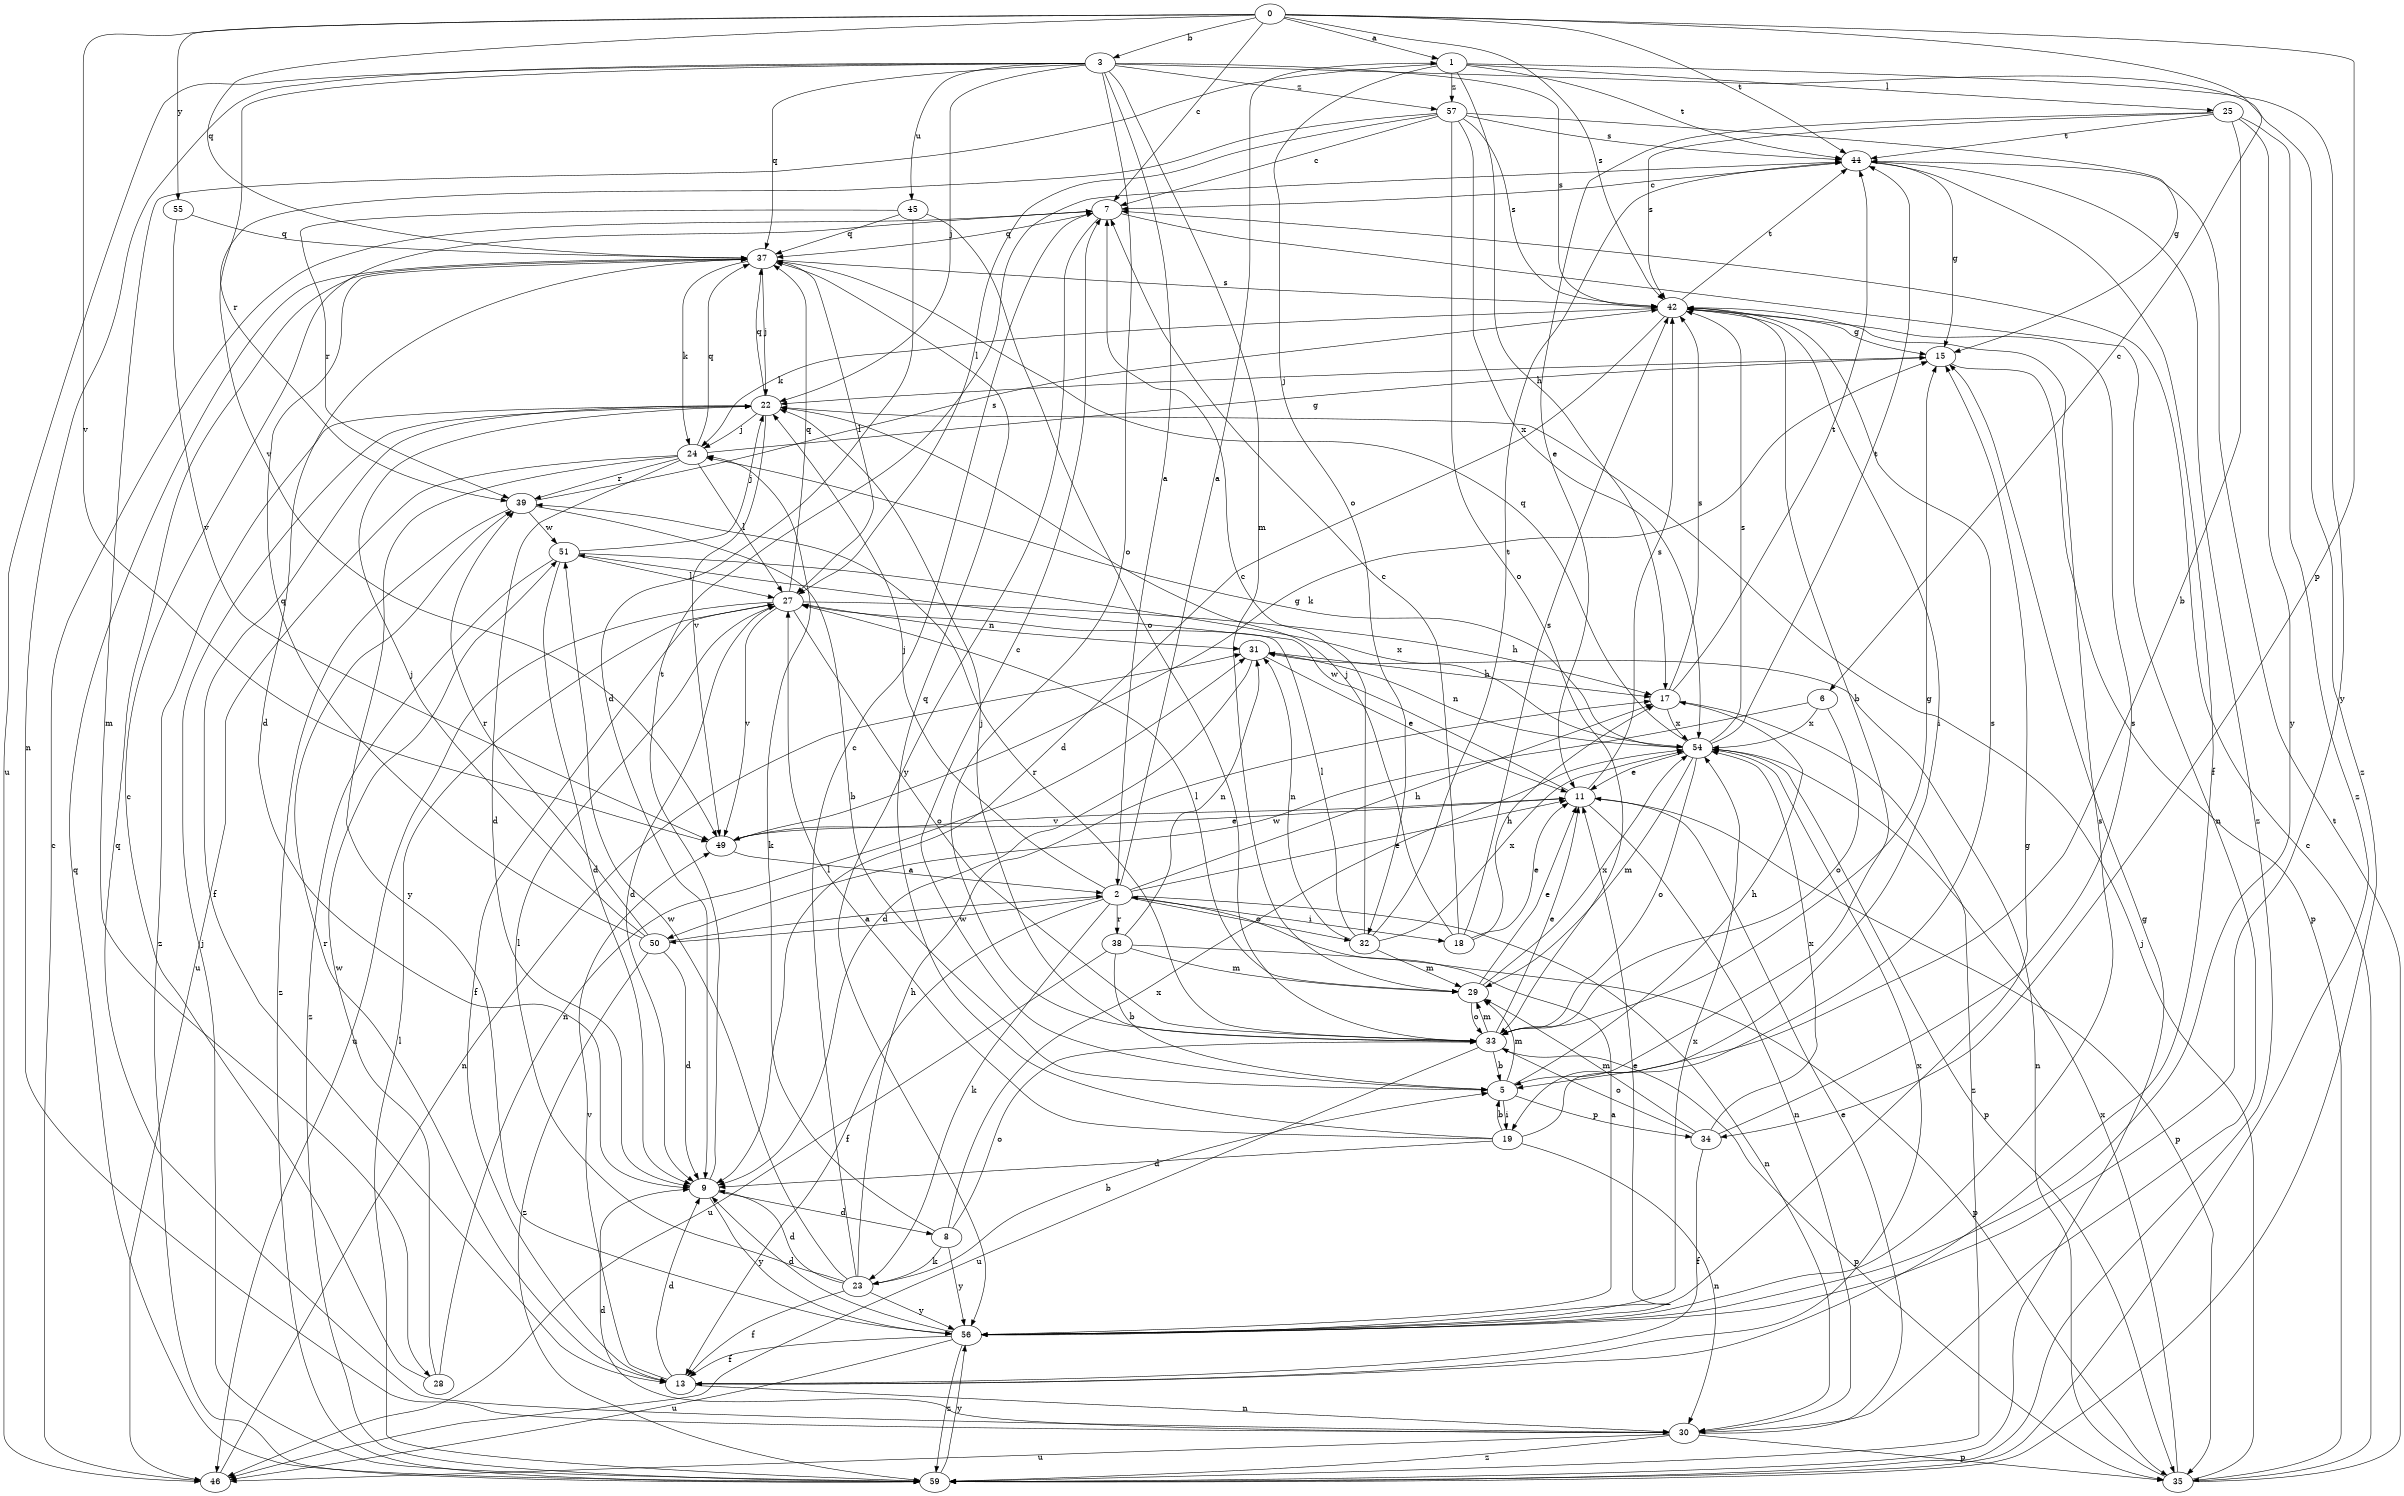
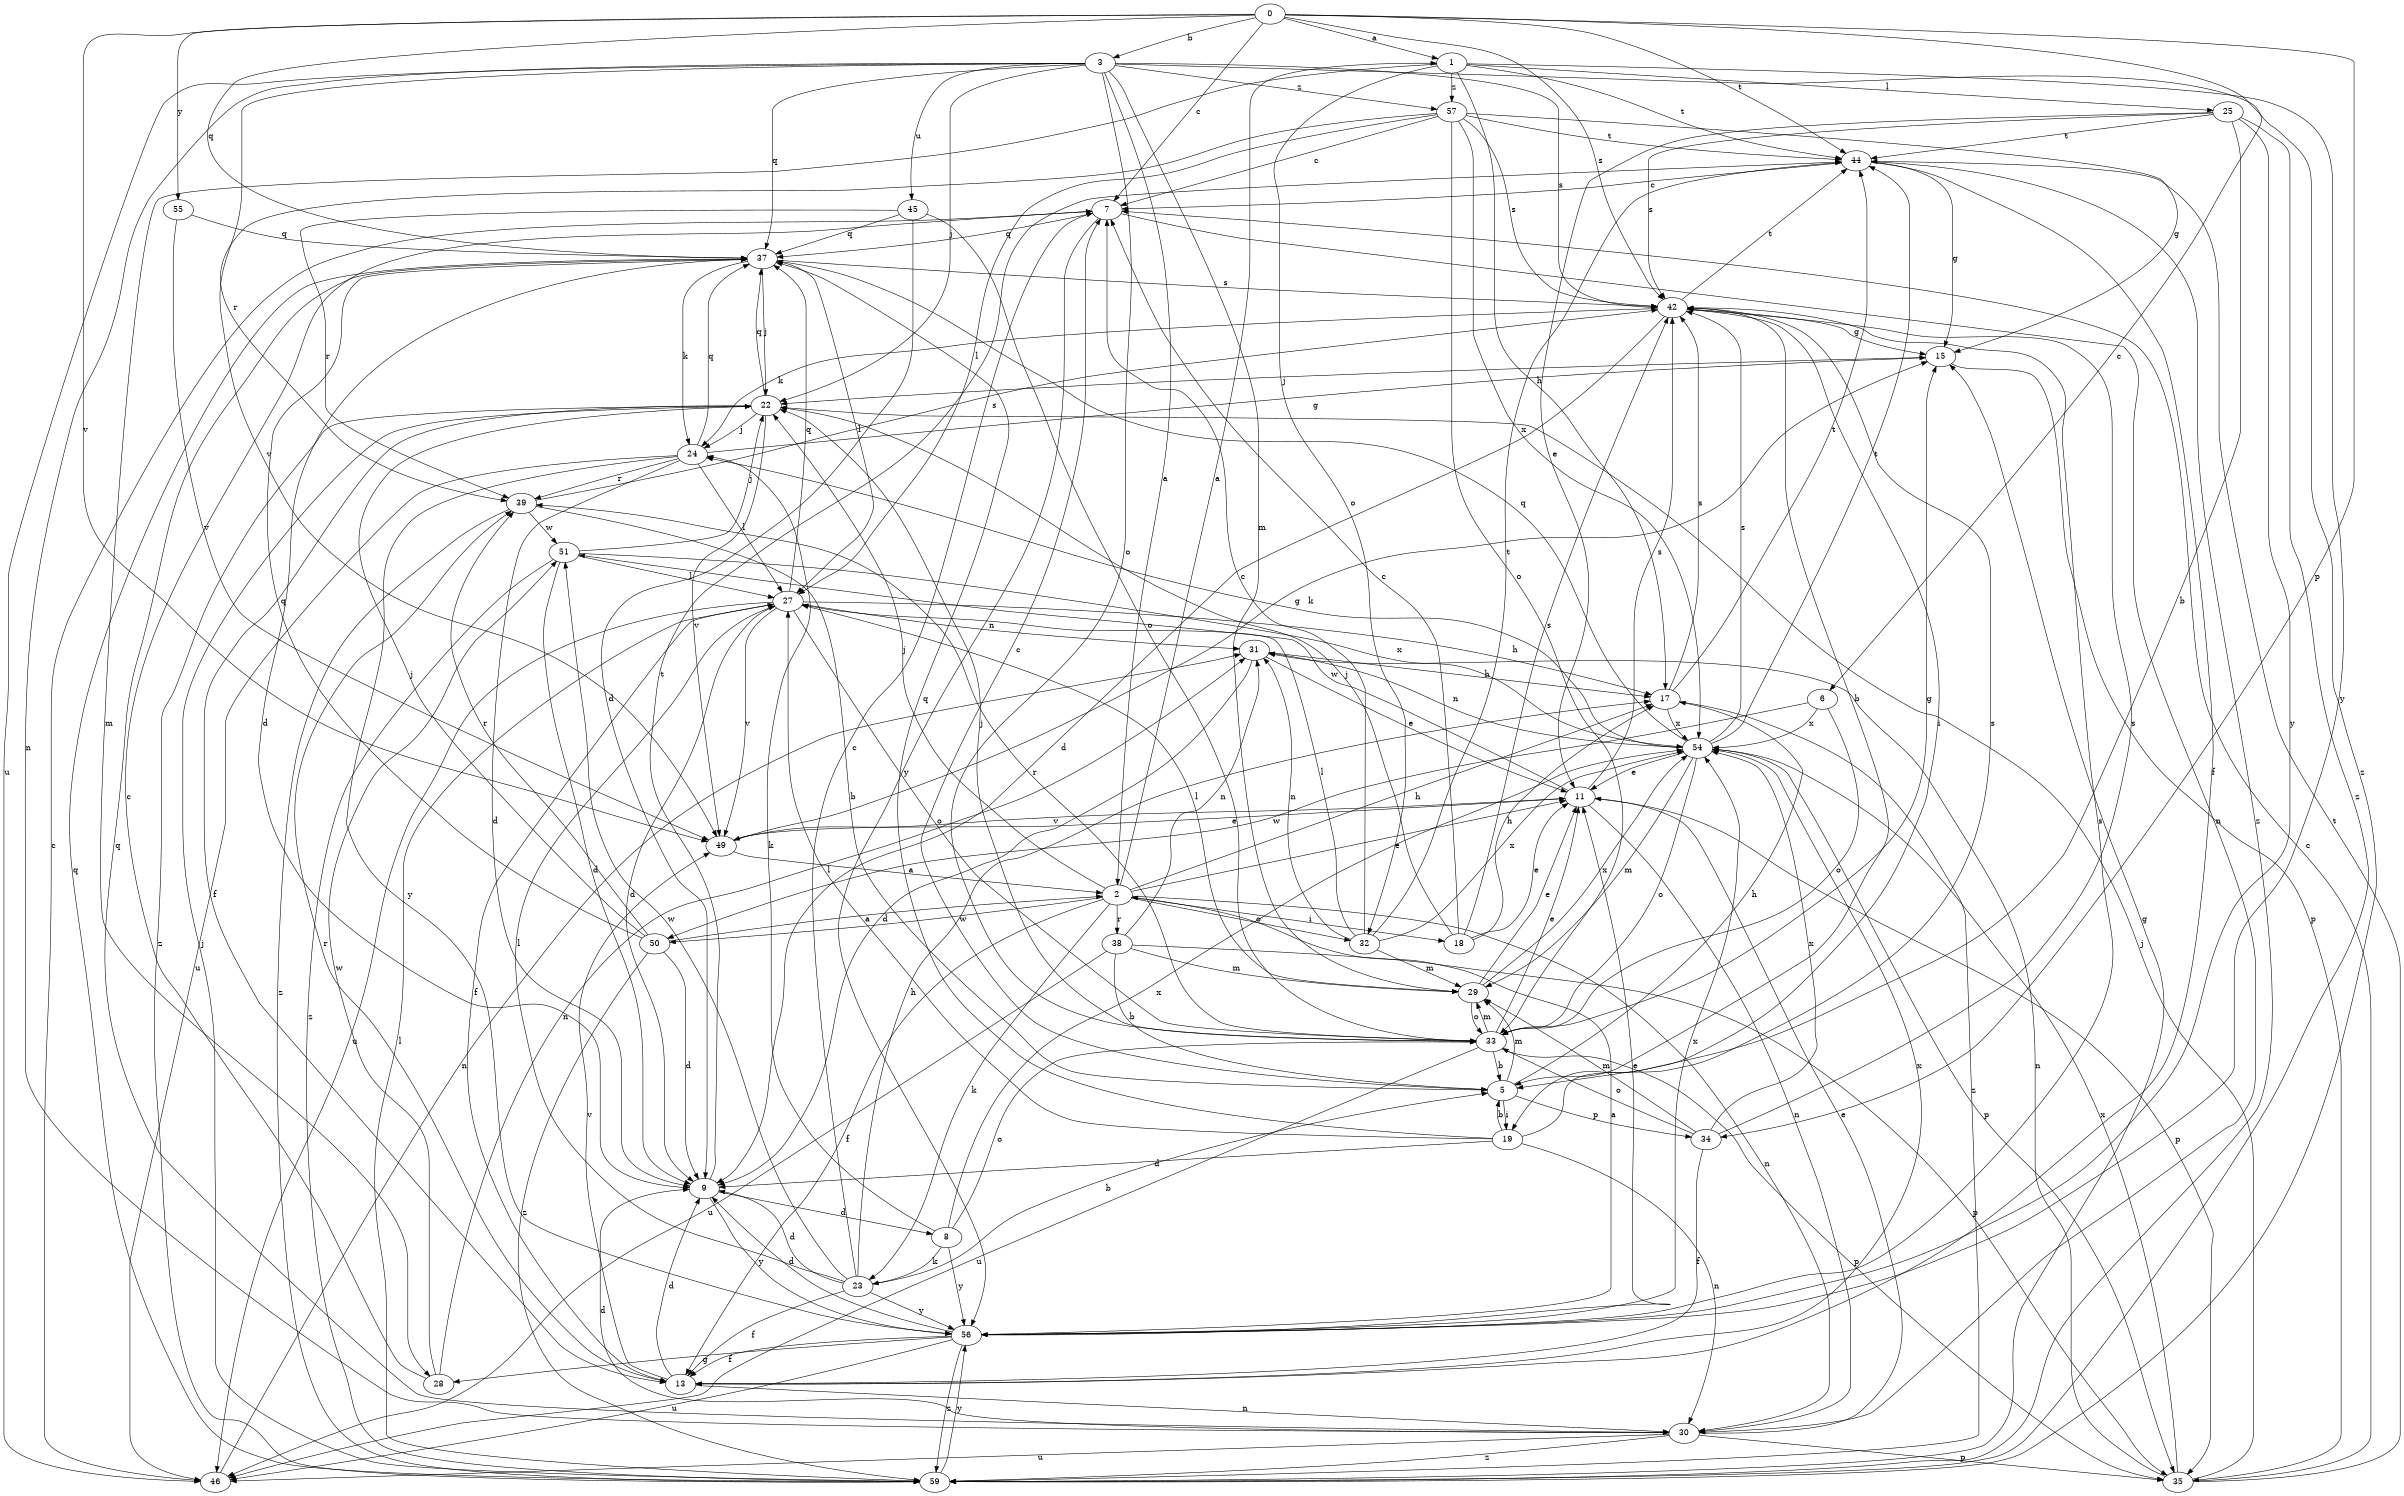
edge "57" -> "44": label "s" -> "t"
edge "56" -> "15": now "56" -> "28"
